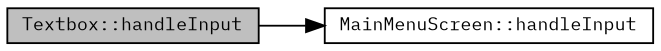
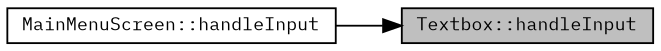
edge "Textbox::handleInput" -> "MainMenuScreen::handleInput": reversed
